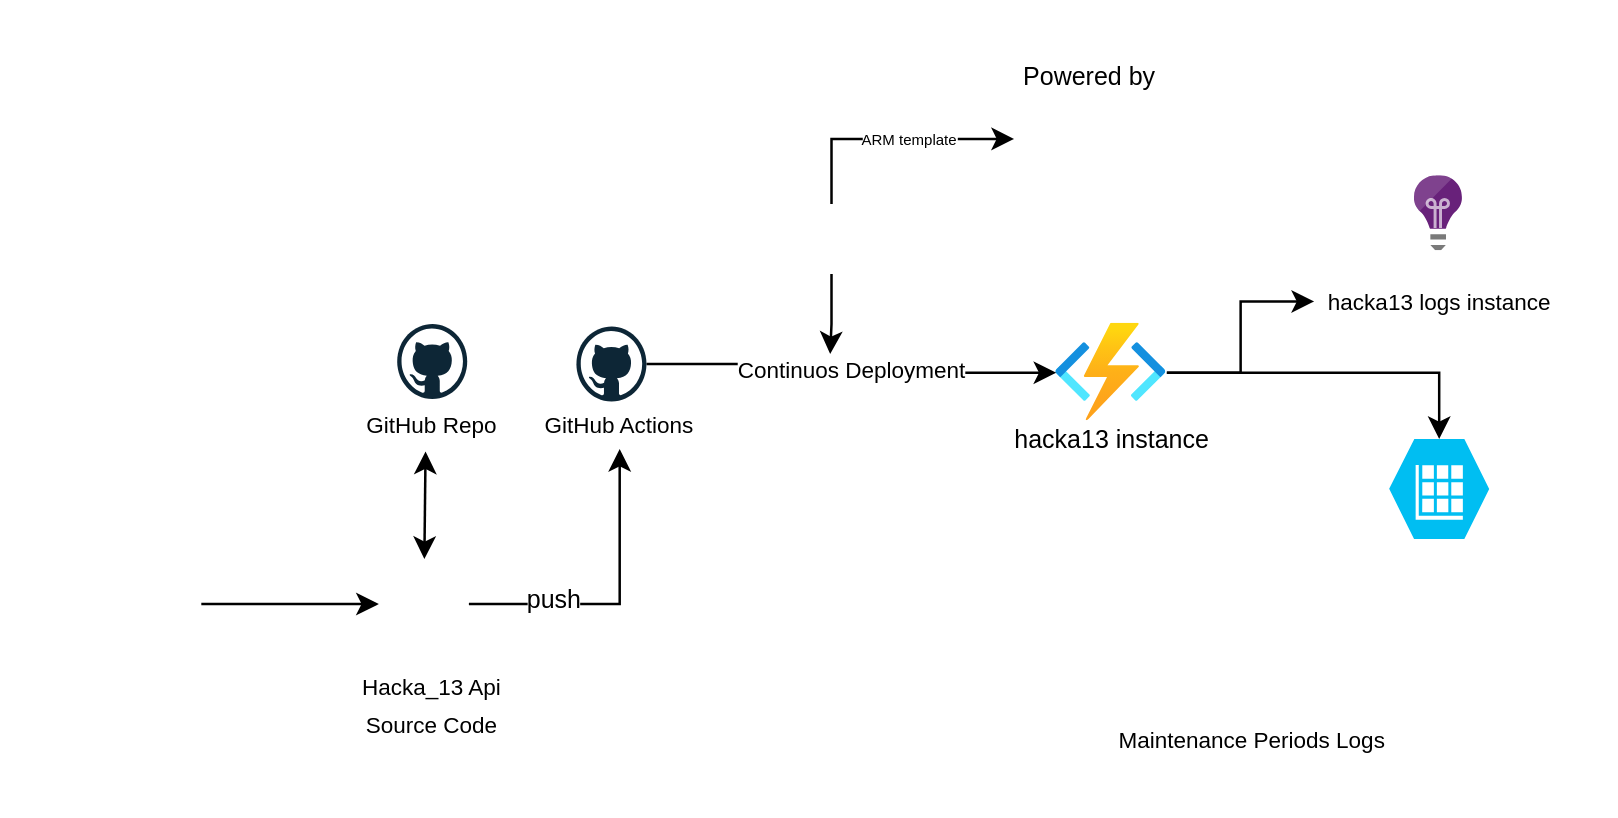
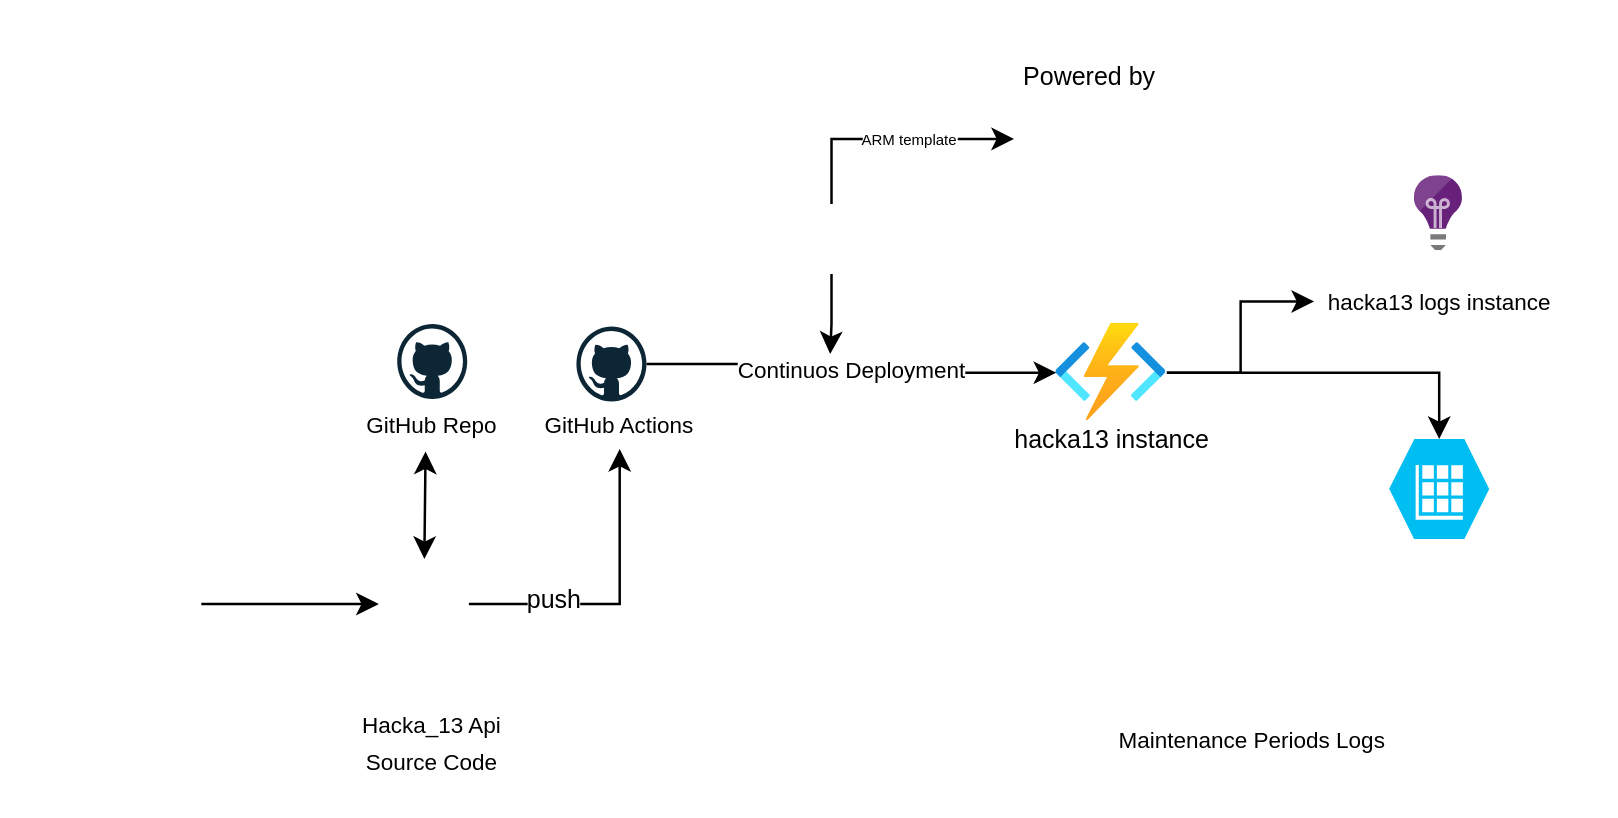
node "Hacka_13 Api Source Code": moved (432, 704) -> (432, 741)
